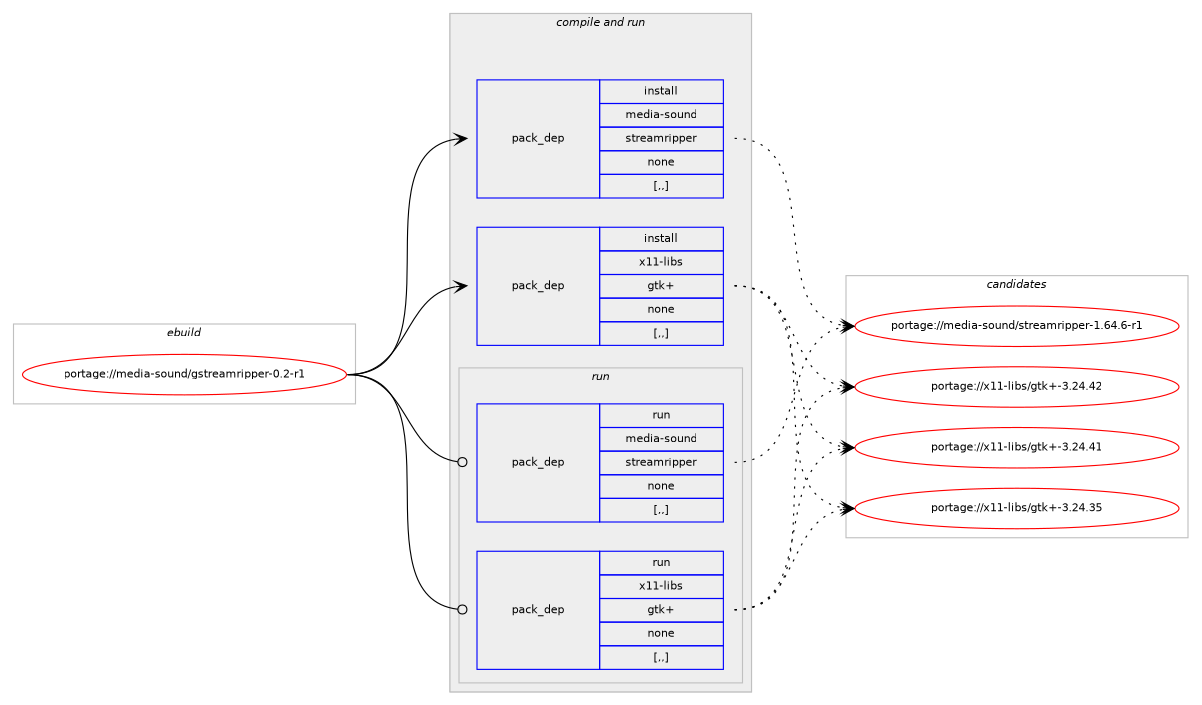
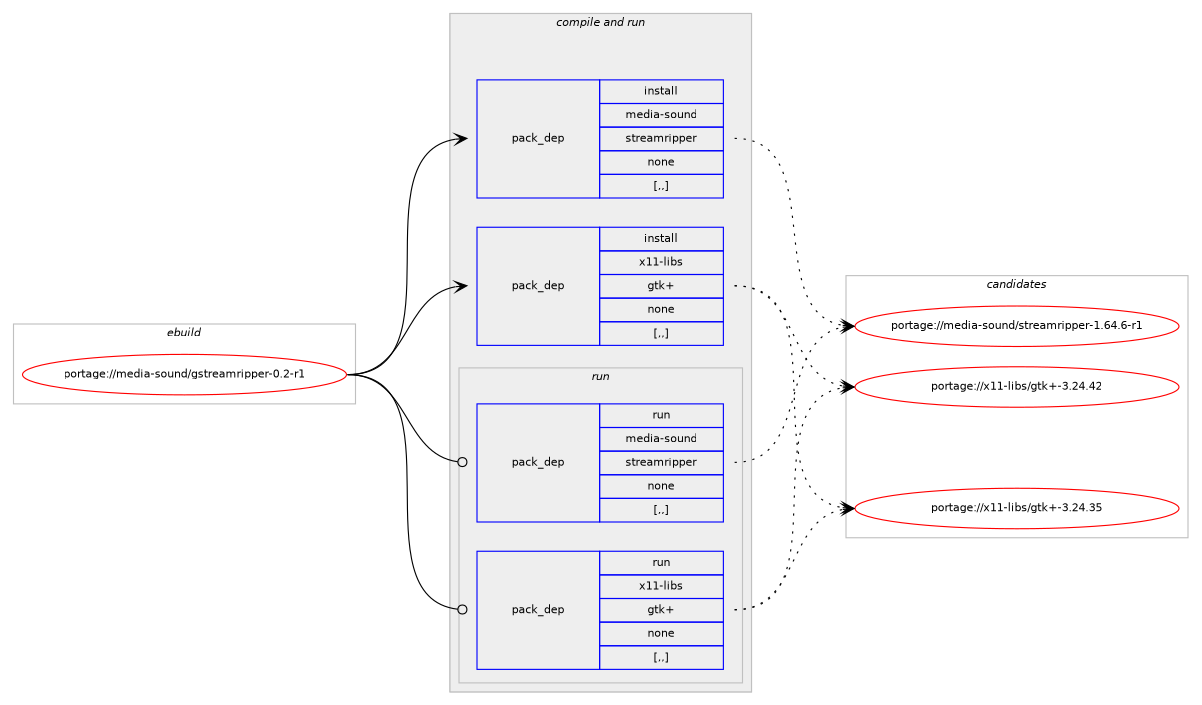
node "portage://x11-libs/gtk+-3.24.41": removed
